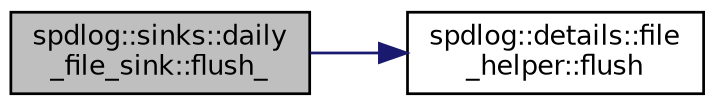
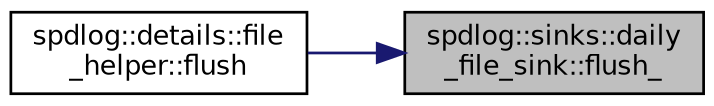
edge "spdlog::sinks::daily _file_sink::flush_" -> "spdlog::details::file _helper::flush": reversed
